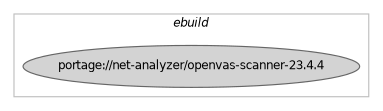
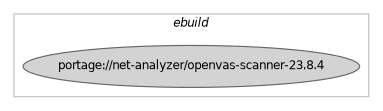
node "portage://net-analyzer/openvas-scanner-23.4.4": label "portage://net-analyzer/openvas-scanner-23.4.4" -> "portage://net-analyzer/openvas-scanner-23.8.4"
